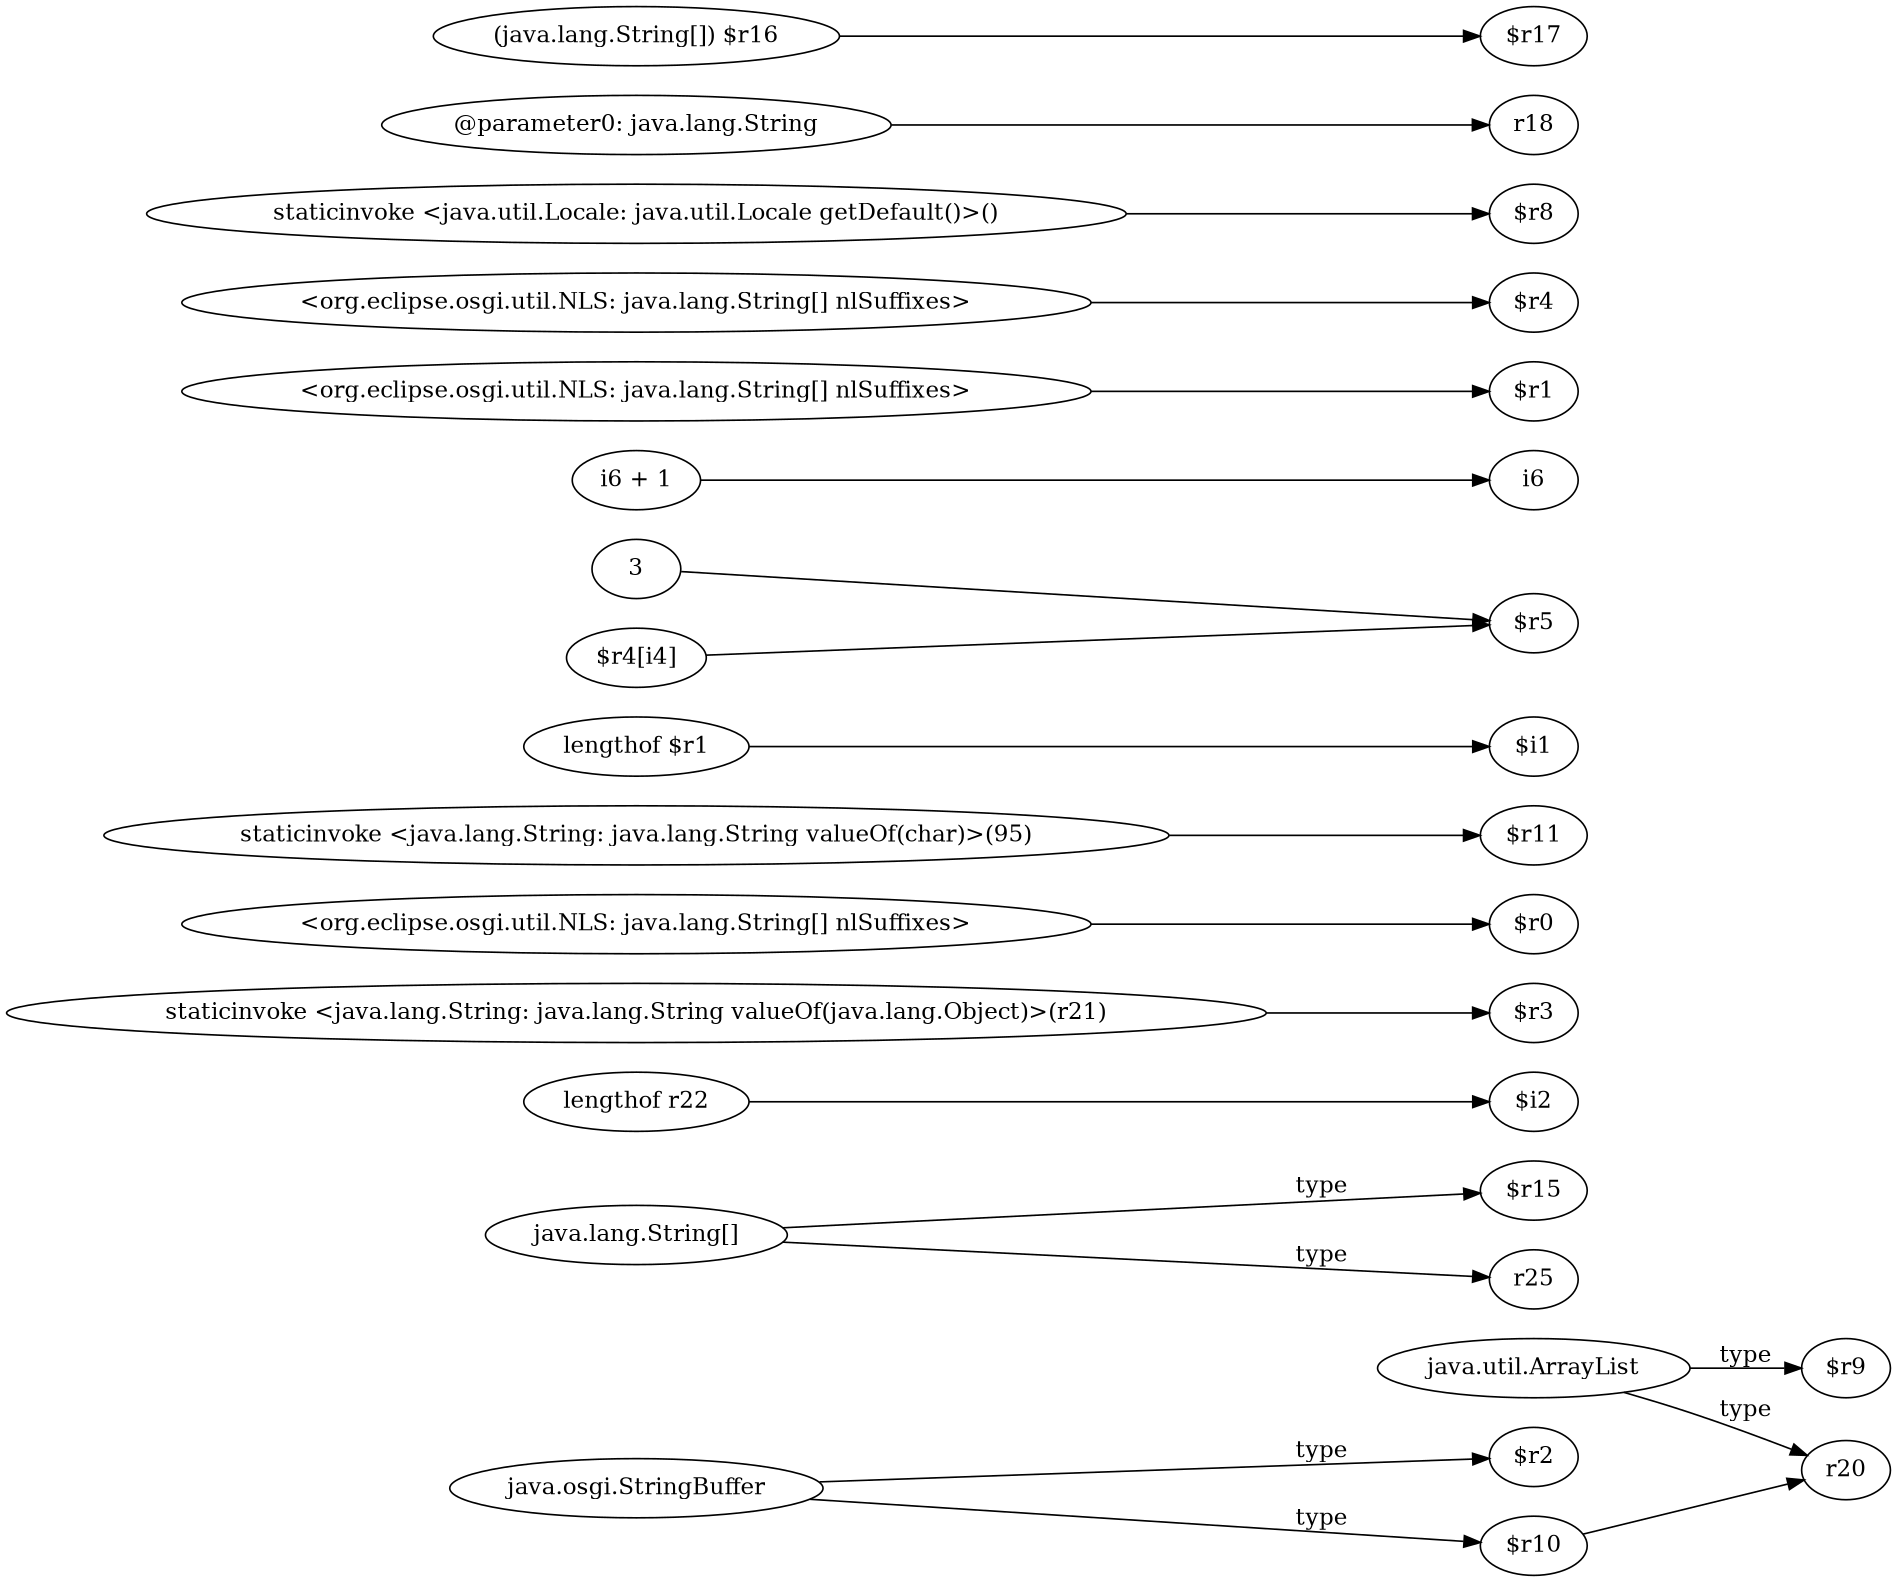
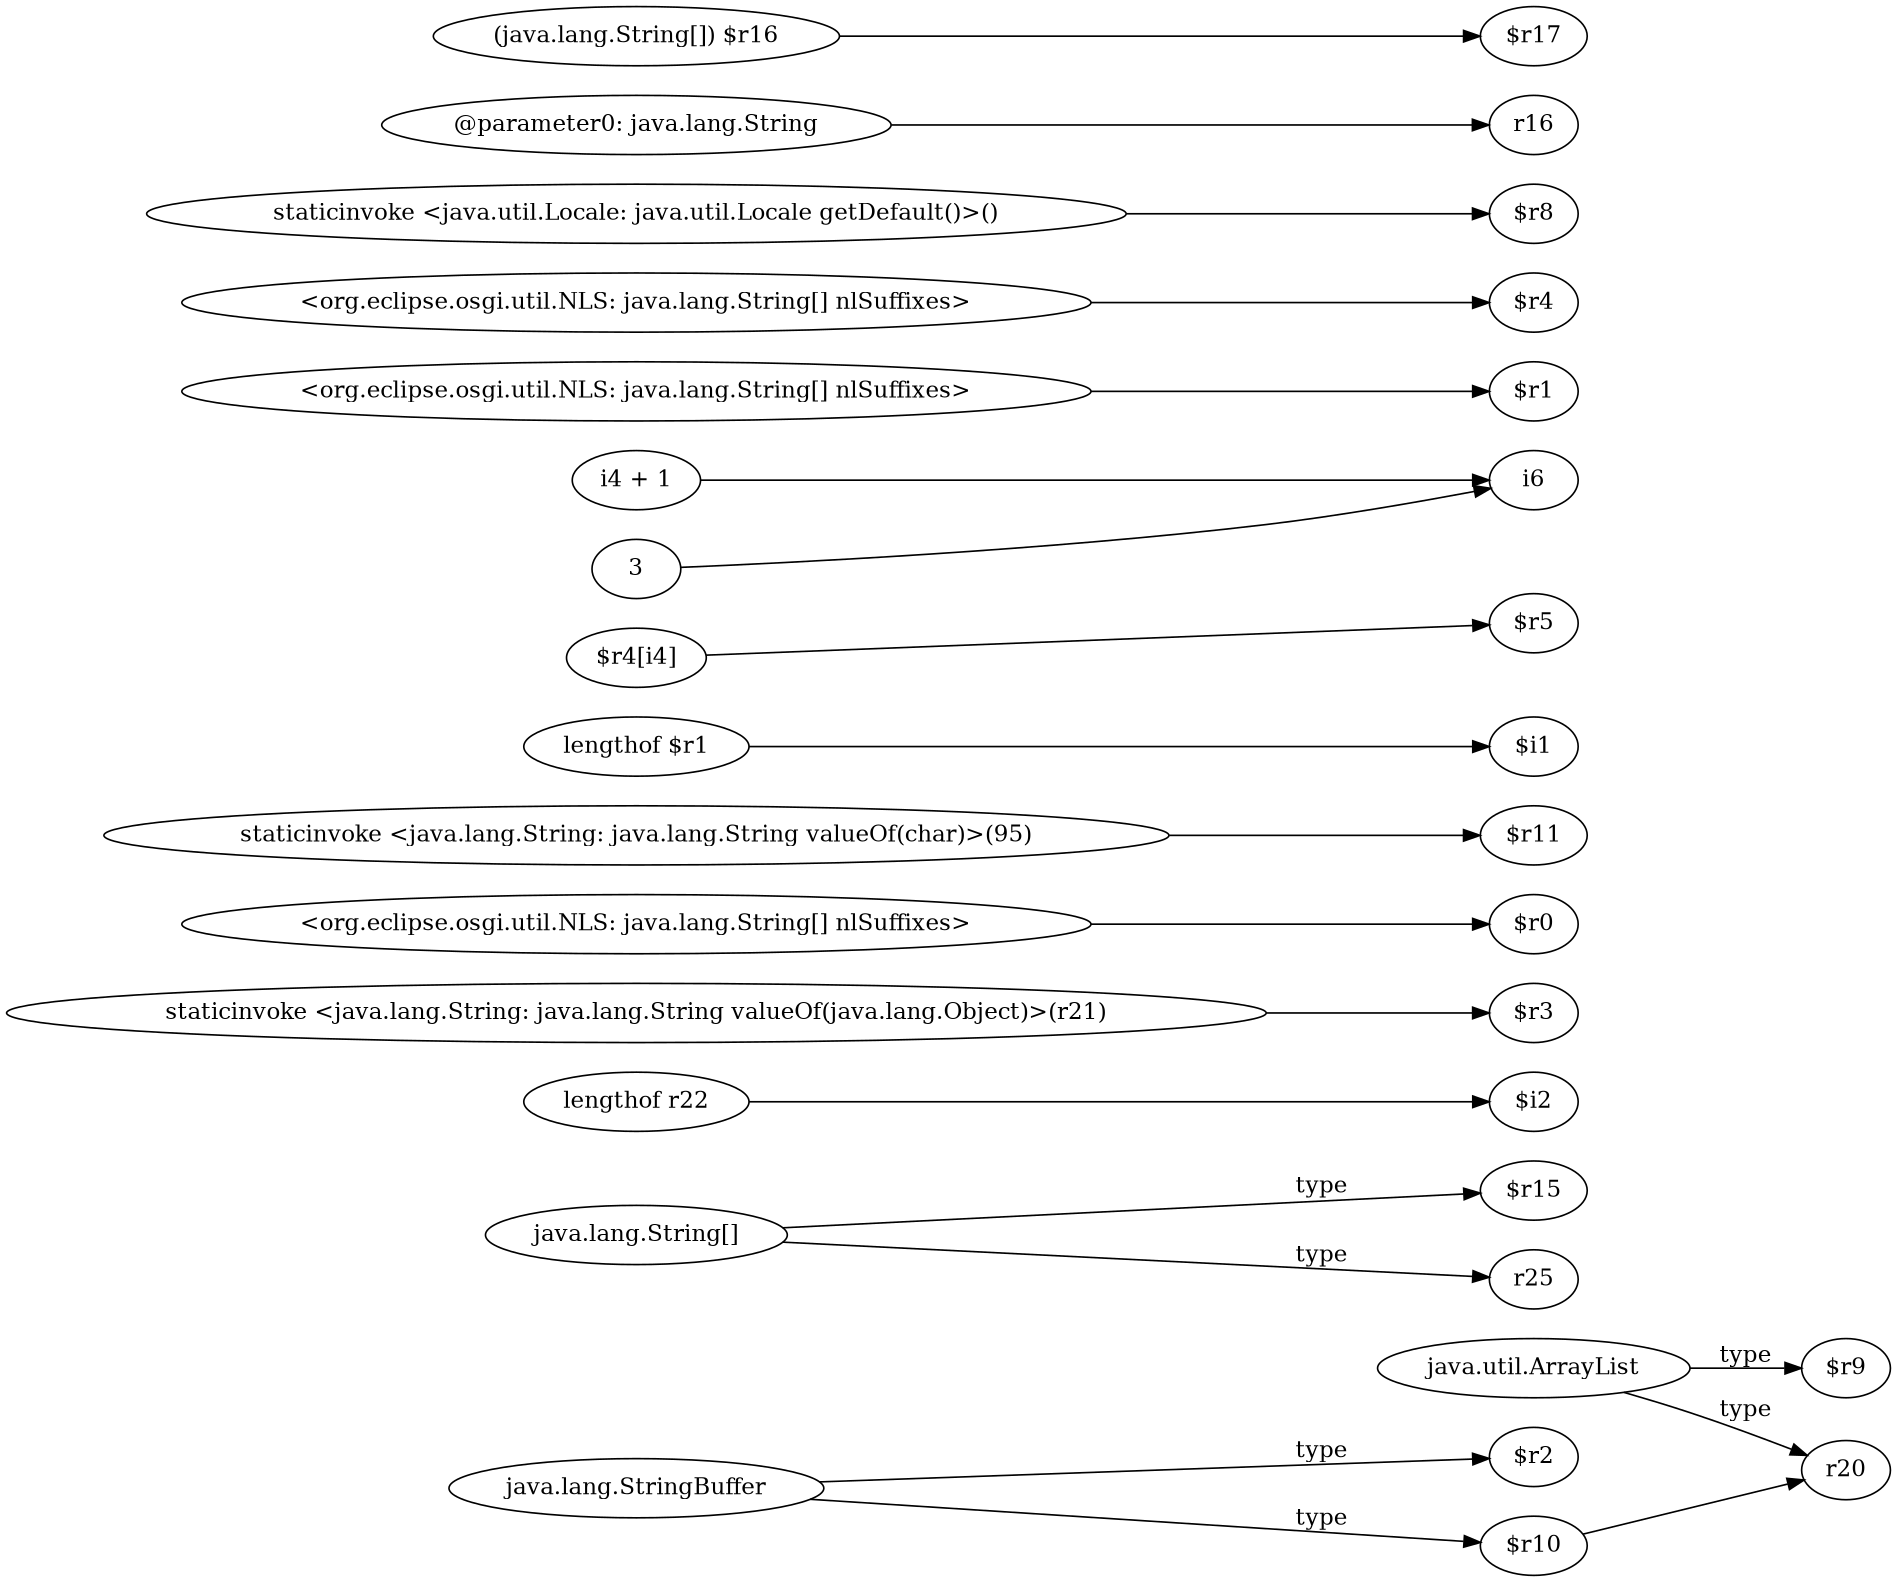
node "r18": label "r18" -> "r16"
node "i6 + 1": label "i6 + 1" -> "i4 + 1"
edge "3" -> "$r5": now "3" -> "i6"
node "java.osgi.StringBuffer": label "java.osgi.StringBuffer" -> "java.lang.StringBuffer"
